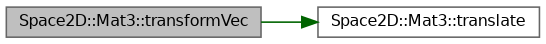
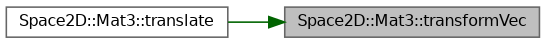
edge "Space2D::Mat3::transformVec" -> "Space2D::Mat3::translate": reversed
